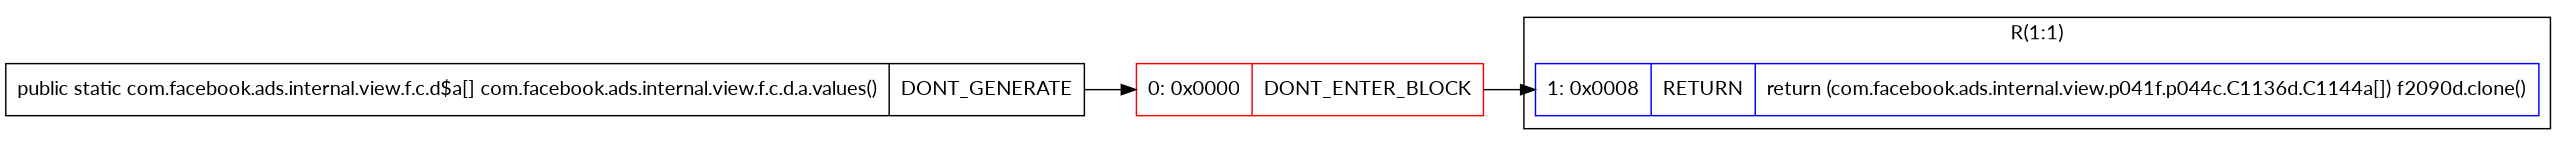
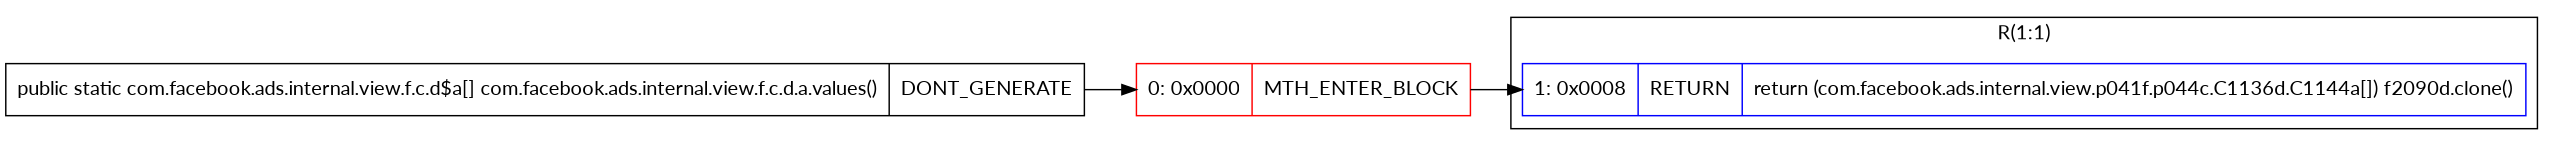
node "0: 0x0000": text "DONT_ENTER_BLOCK" -> "MTH_ENTER_BLOCK"
